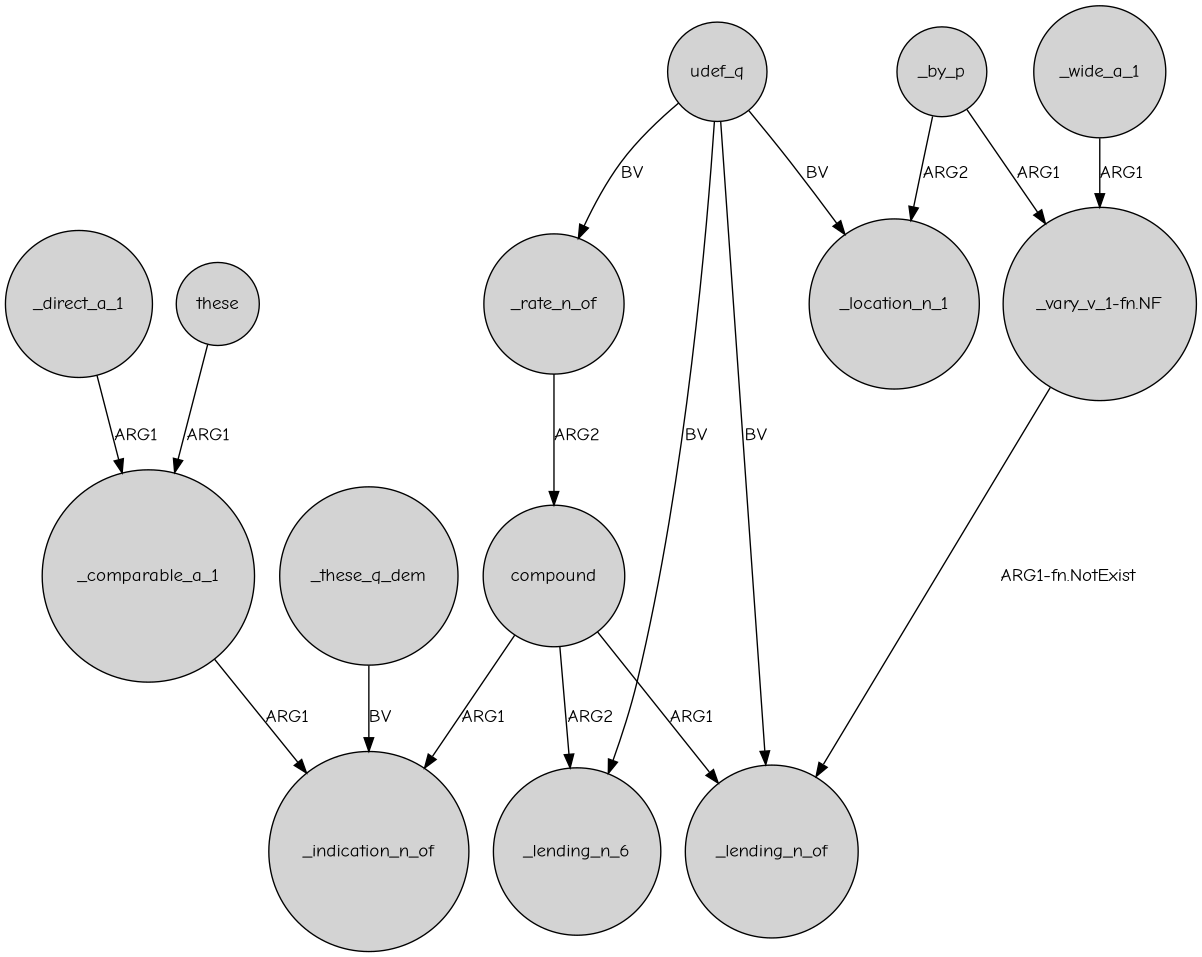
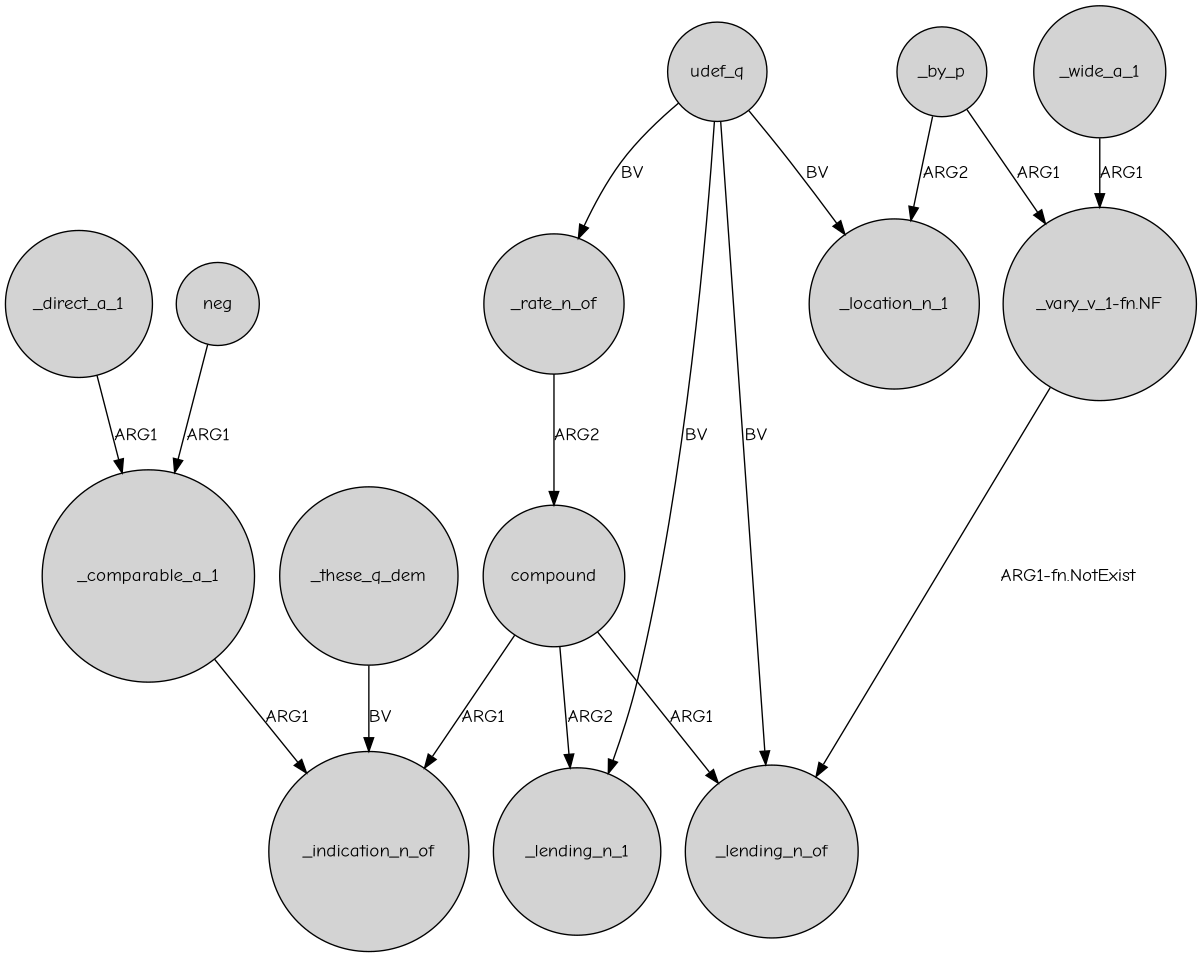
node "these": label "these" -> "neg"
node "_lending_n_6": label "_lending_n_6" -> "_lending_n_1"
